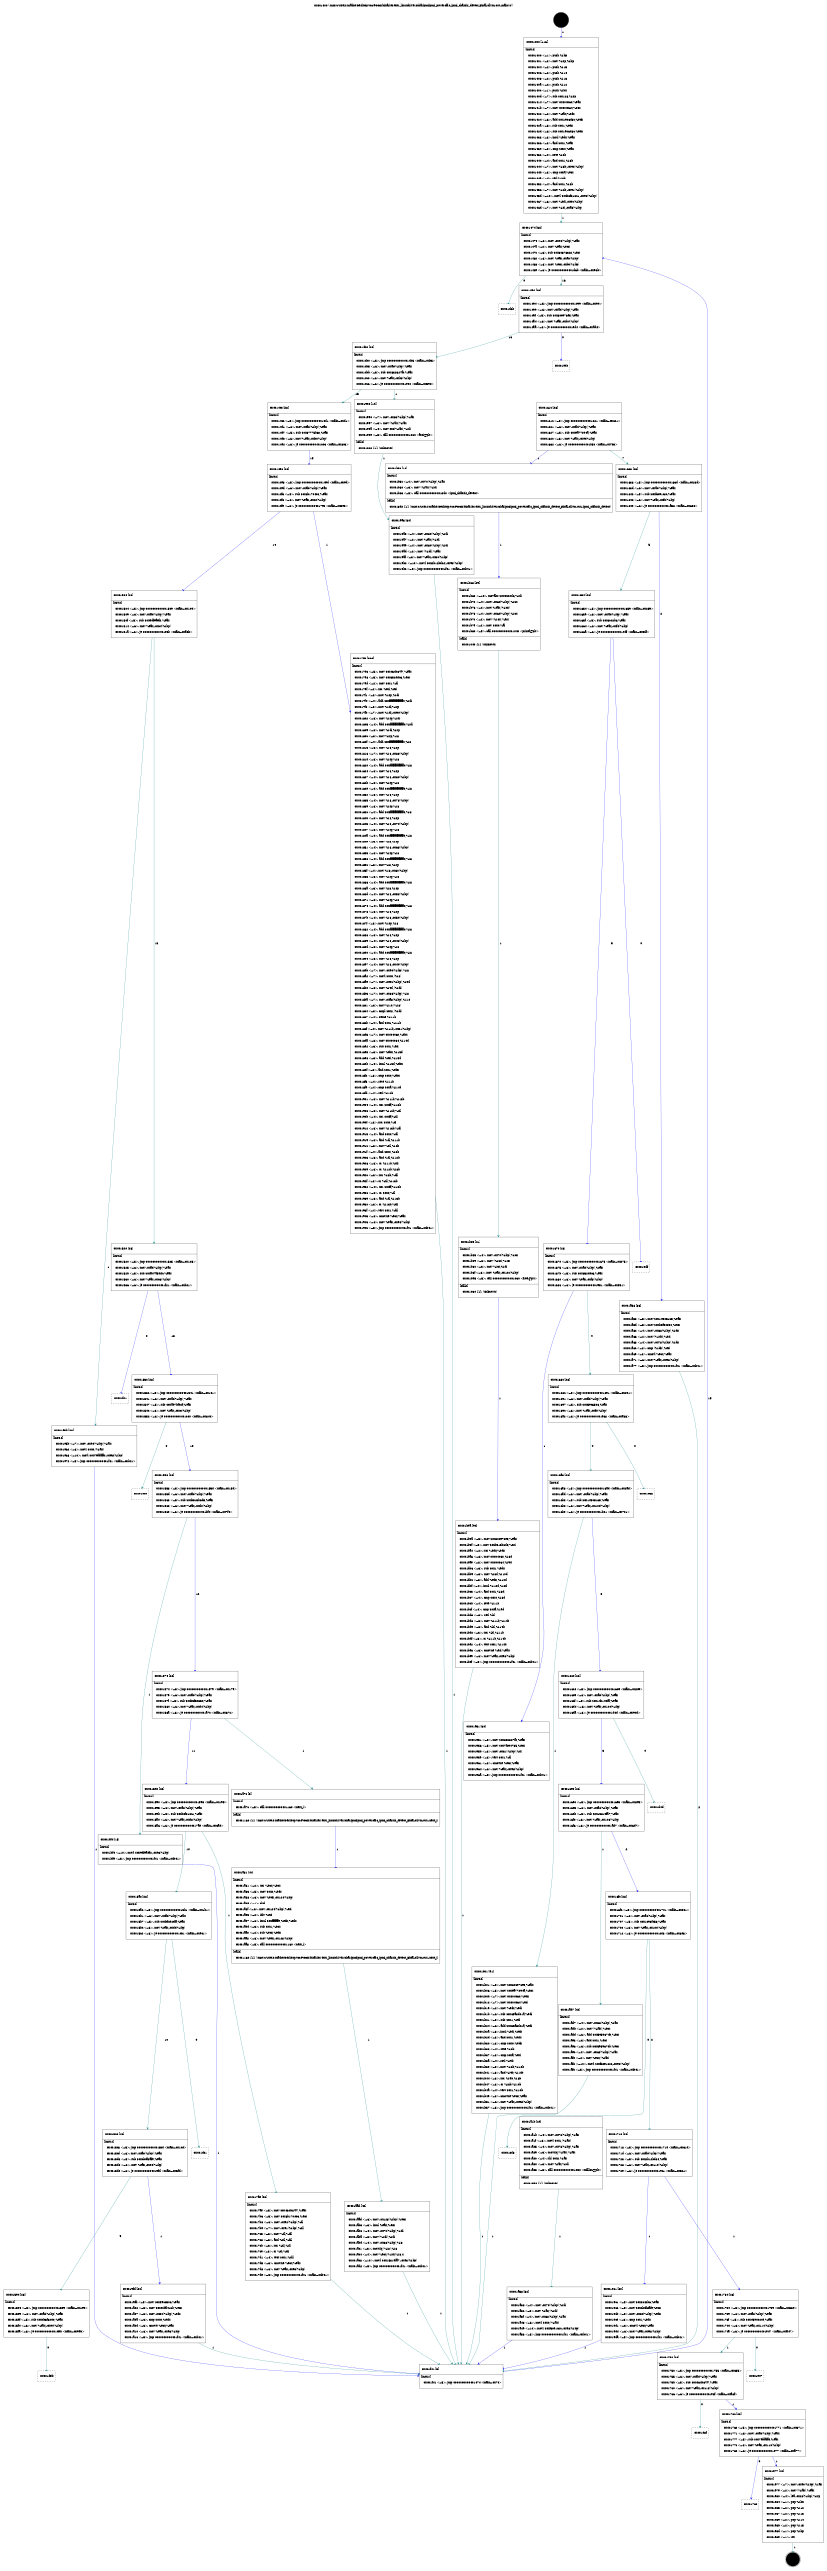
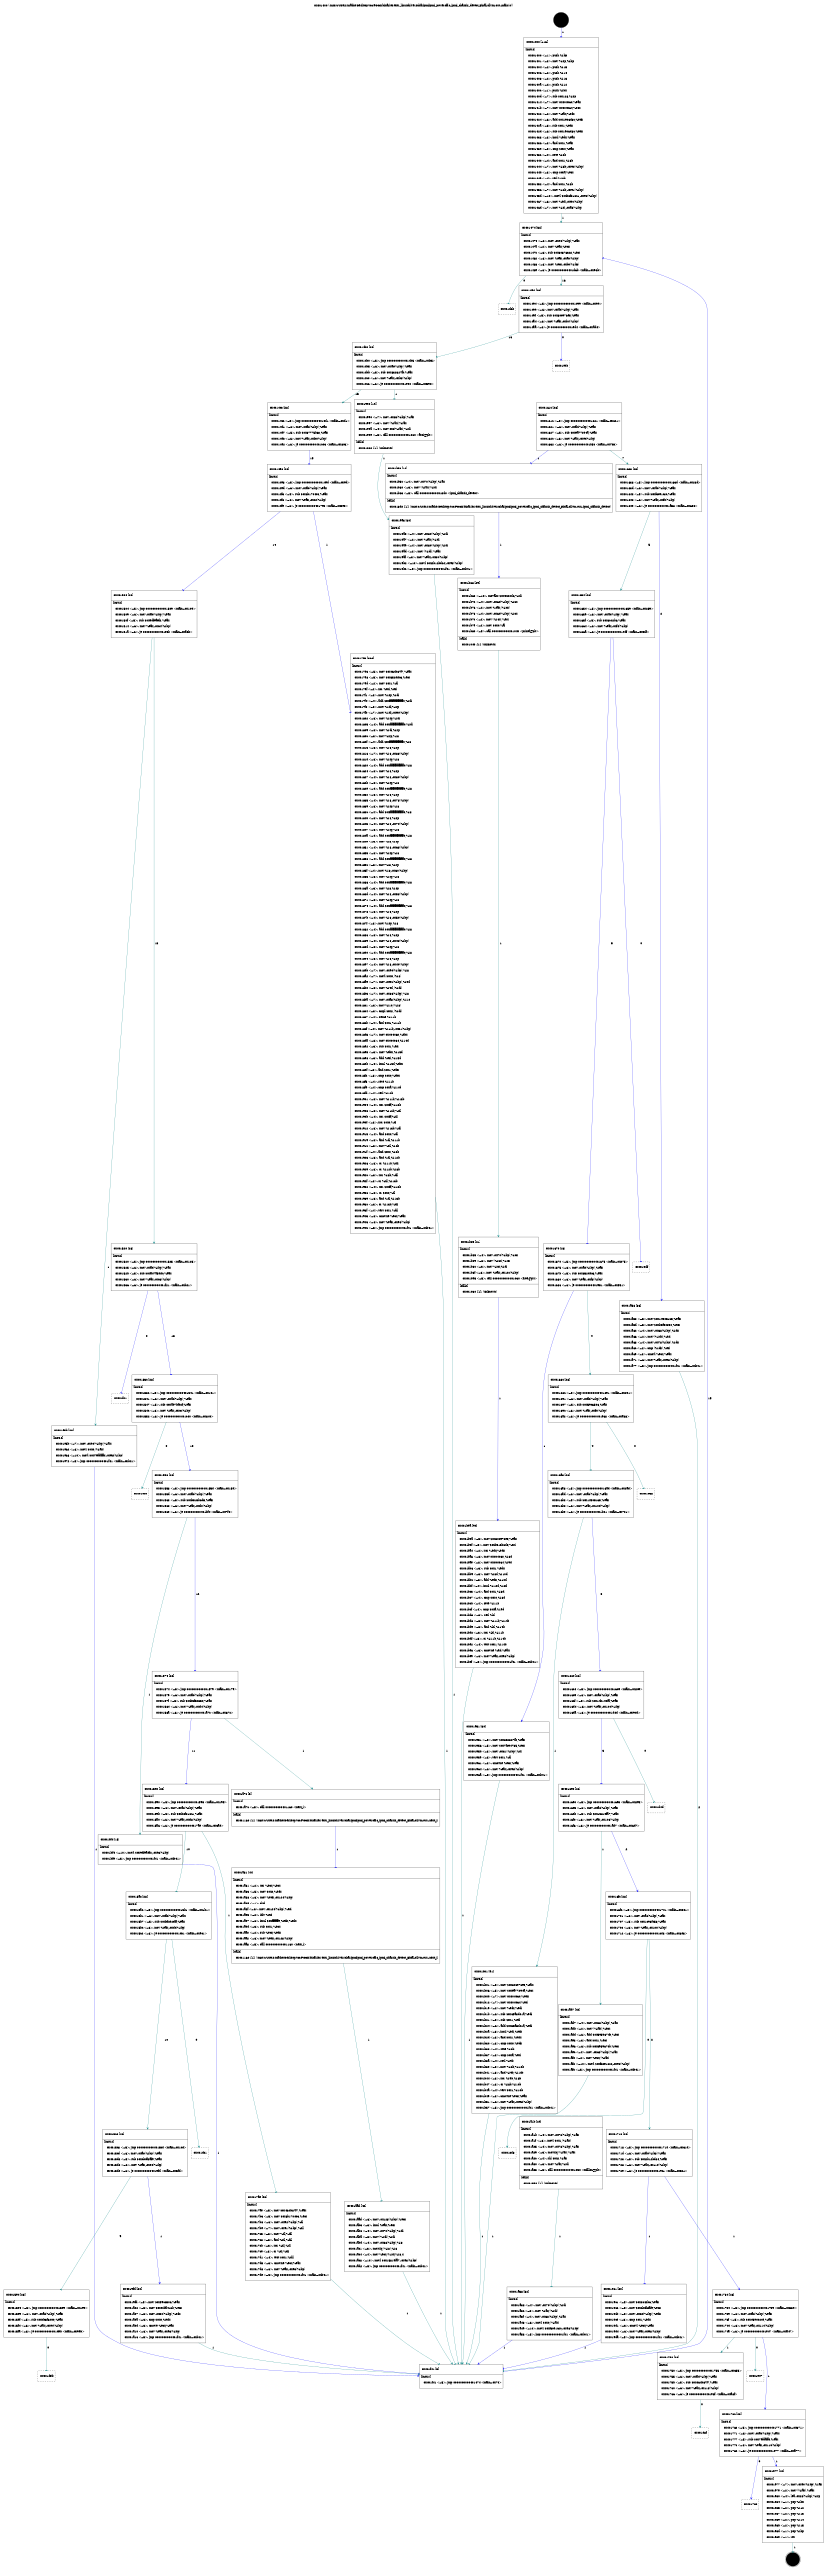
edge "0x4014e8 [28]" -> "0x4017e3 [366]": arrowhead vee -> tee
edge "0x4016fc [28]" -> "0x401718 [28]": arrowhead tee -> vee
edge "0x401951 [30]" -> "0x401f41 [5]": added, label "1"
edge "0x401750 [28]" -> "0x40176c [28]": now "0x401734 [28]" -> "0x40176c [28]"
